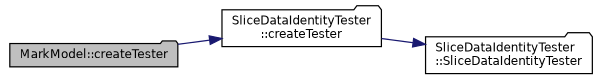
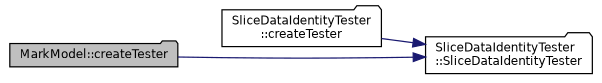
edge "MarkModel::createTester" -> "SliceDataIdentityTester ::createTester": now "MarkModel::createTester" -> "SliceDataIdentityTester ::SliceDataIdentityTester"
